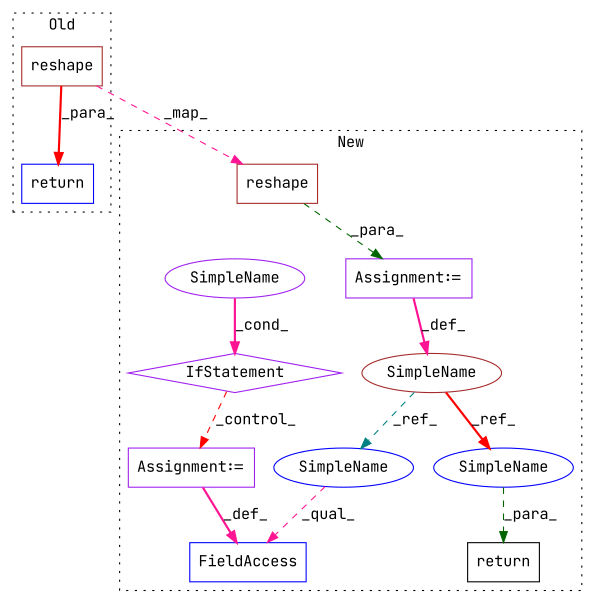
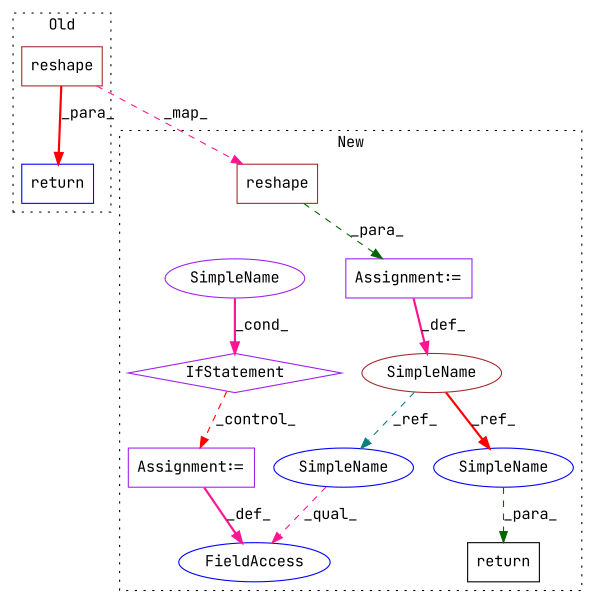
node "FieldAccess": shape box -> ellipse
